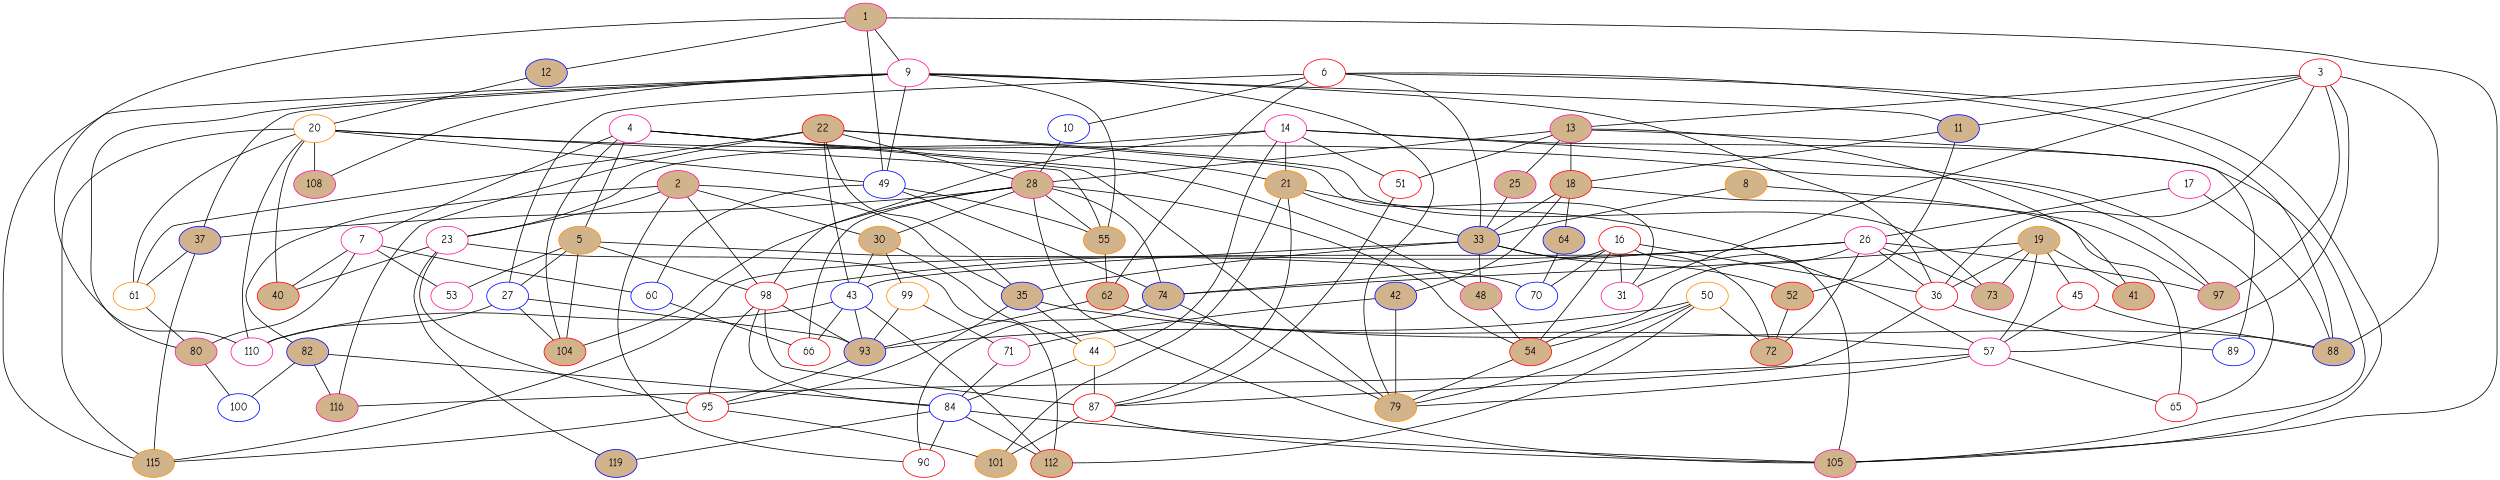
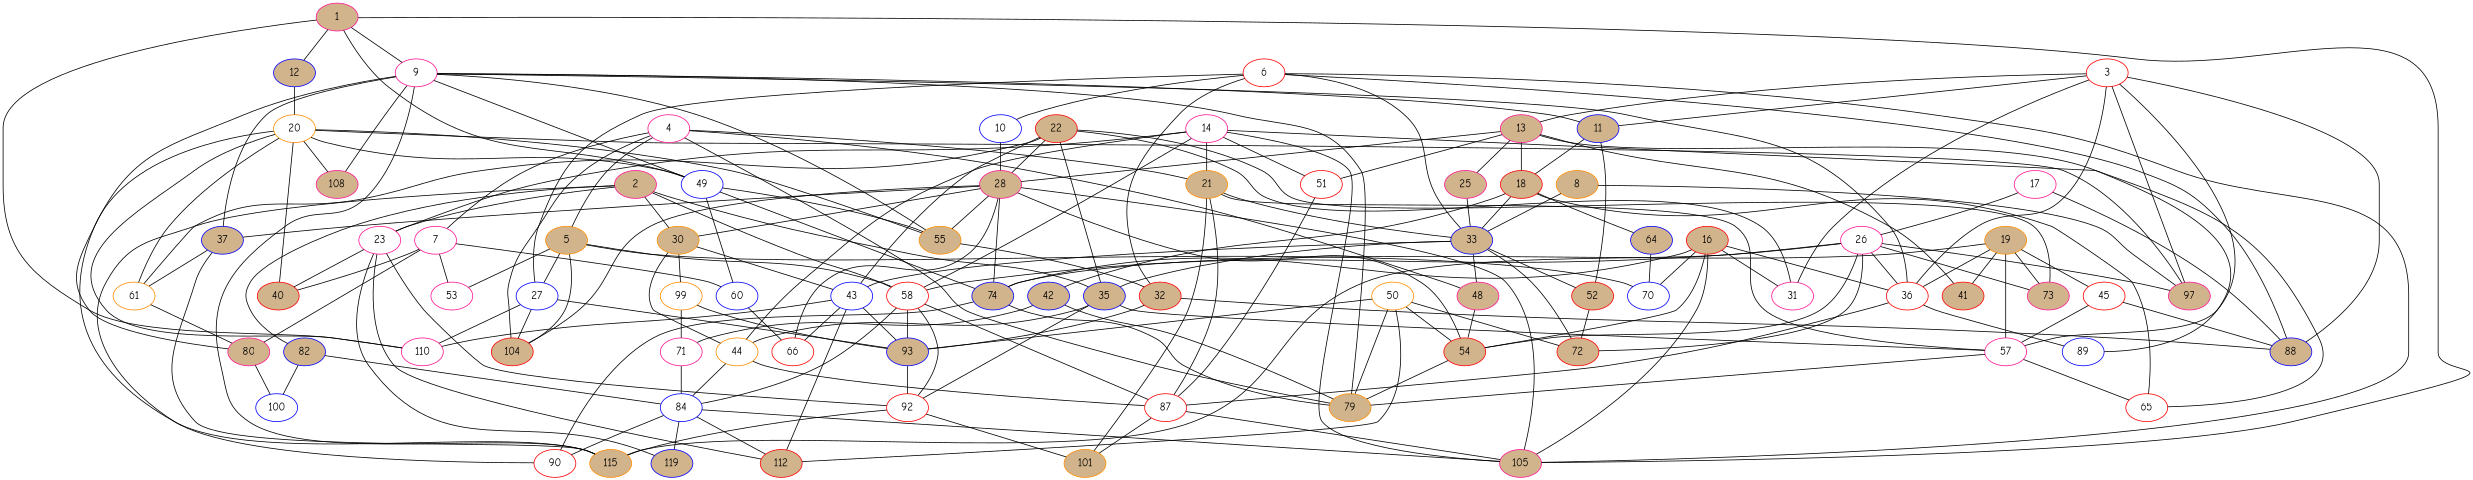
node "16": fillcolor white -> tan
node "98": label "98" -> "58"
node "62": label "62" -> "32"
node "116": removed
node "95": label "95" -> "92"
